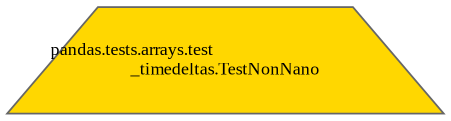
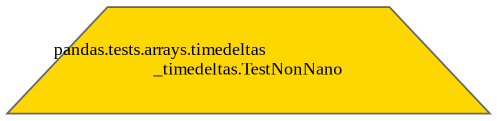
node "pandas.tests.arrays.test _timedeltas.TestNonNano": label "pandas.tests.arrays.test _timedeltas.TestNonNano" -> "pandas.tests.arrays.timedeltas _timedeltas.TestNonNano"
